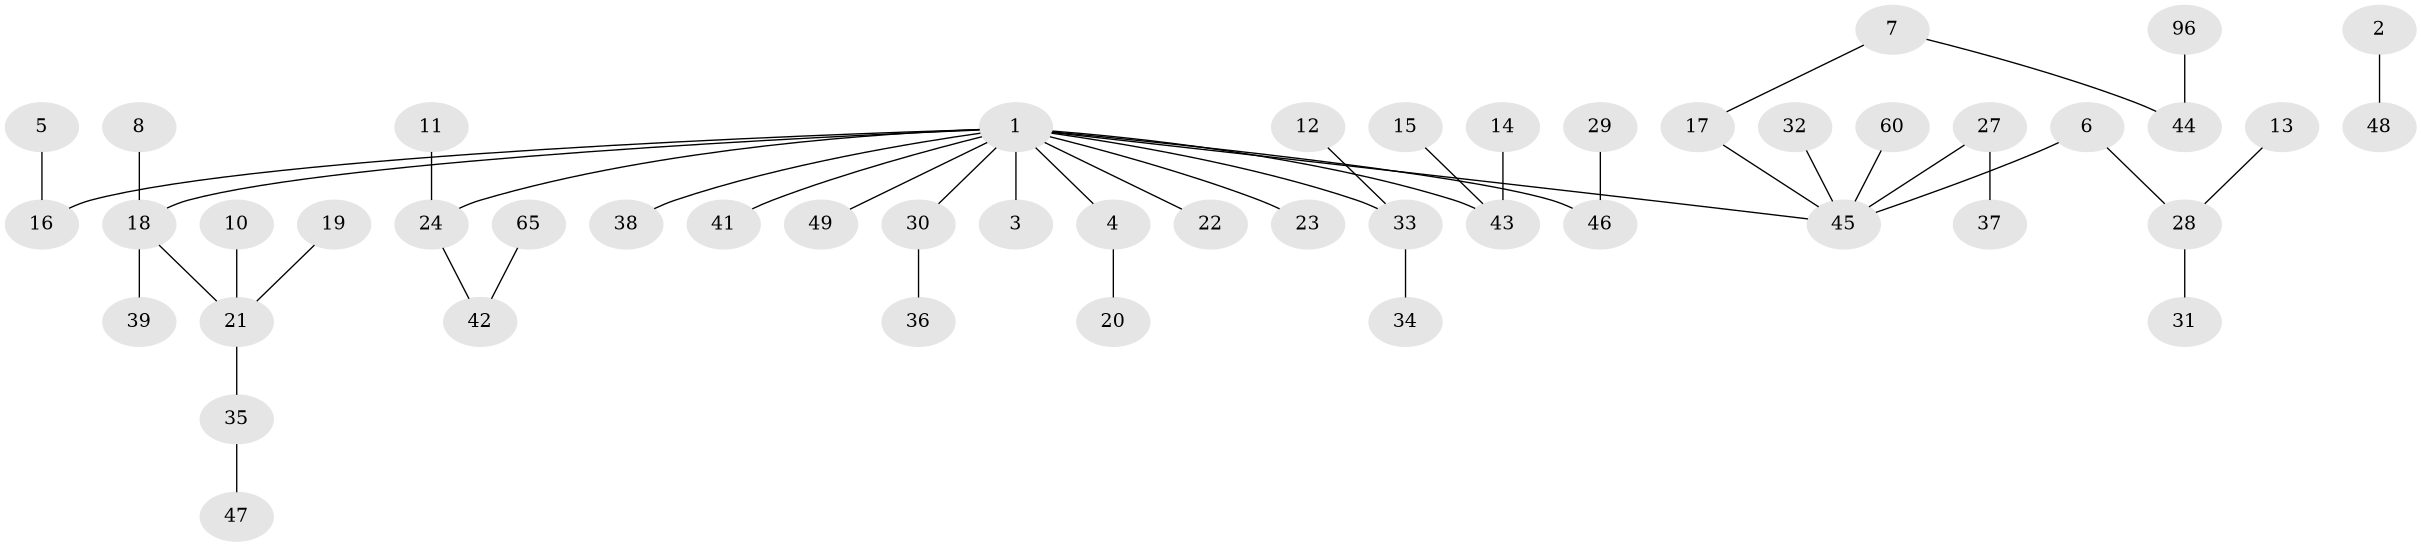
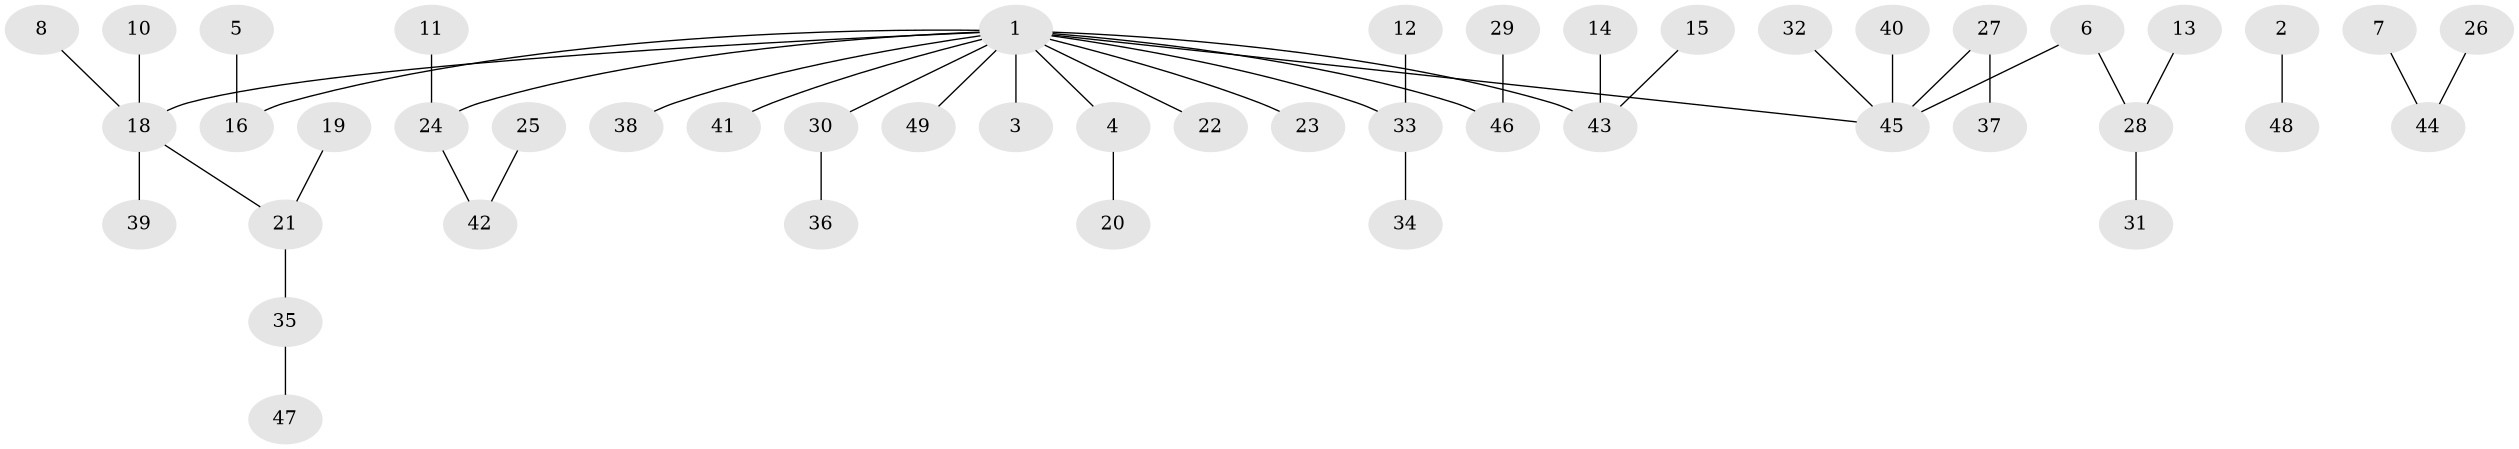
node "96": label "96" -> "26"
node "17": removed
node "60": label "60" -> "40"
node "65": label "65" -> "25"
edge "10" -- "21": now "10" -- "18"
